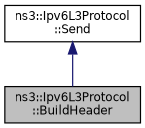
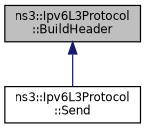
edge "ns3::Ipv6L3Protocol ::BuildHeader" -> "ns3::Ipv6L3Protocol ::Send": reversed
